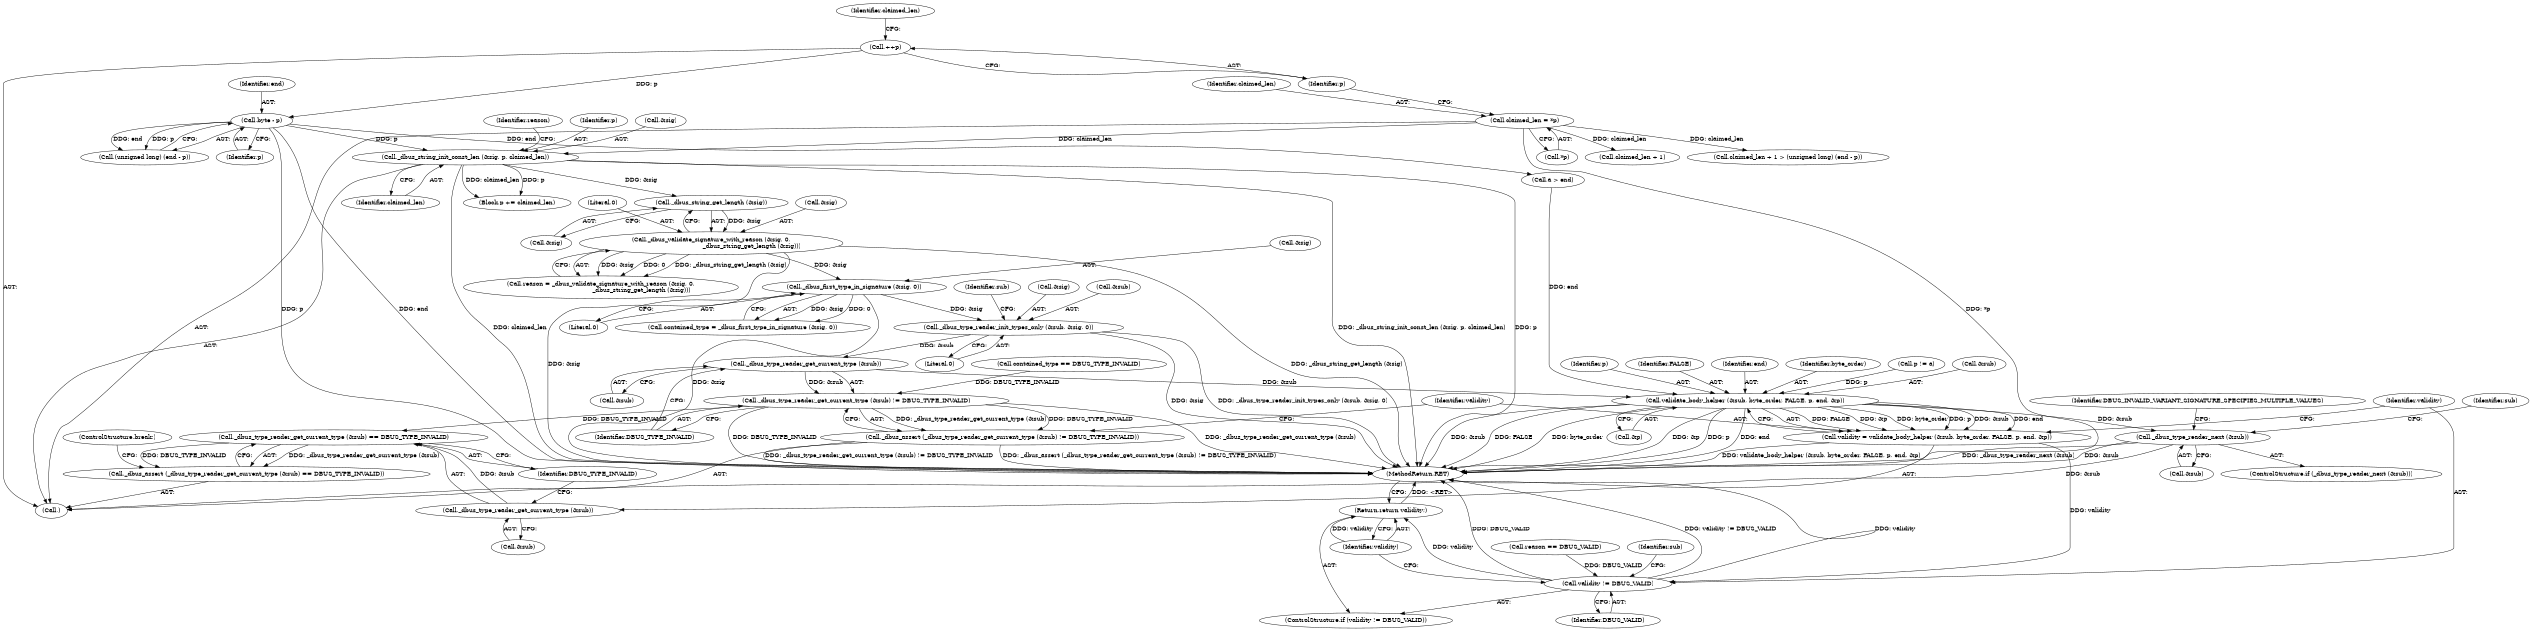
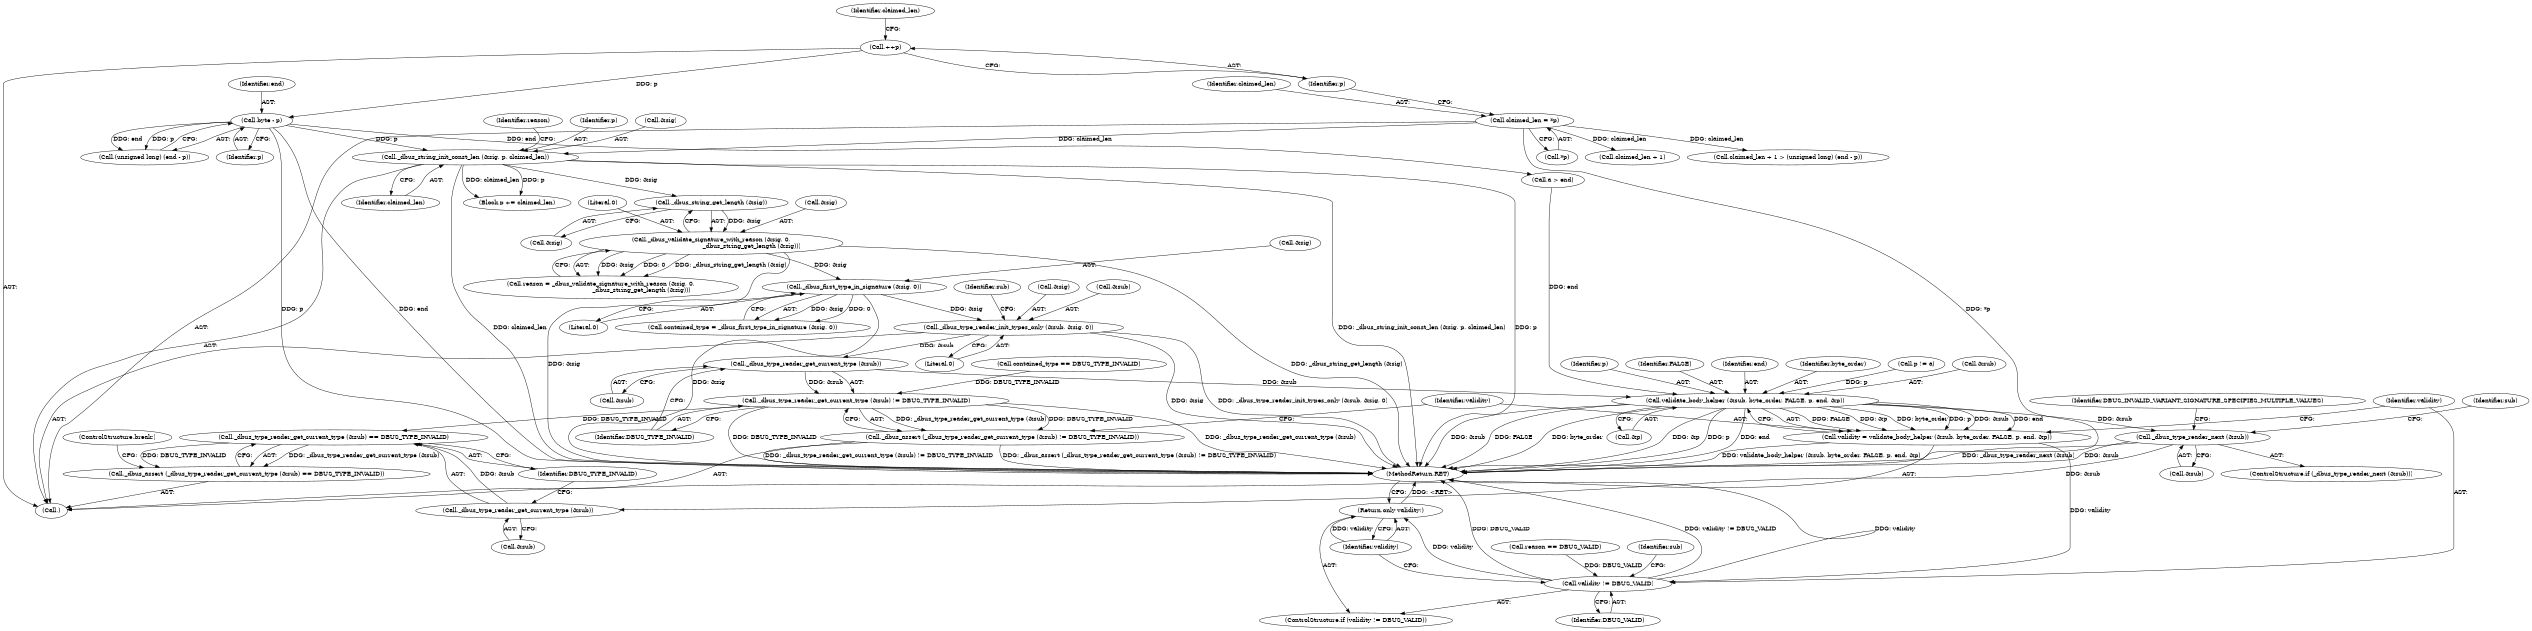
edge "(Call,_dbus_type_reader_init_types_only (&sub, &sig, 0))" -> "(Call,)": added, label "AST:"
node "(Return,return validity;)": label "(Return,return validity;)" -> "(Return,only validity;)"
